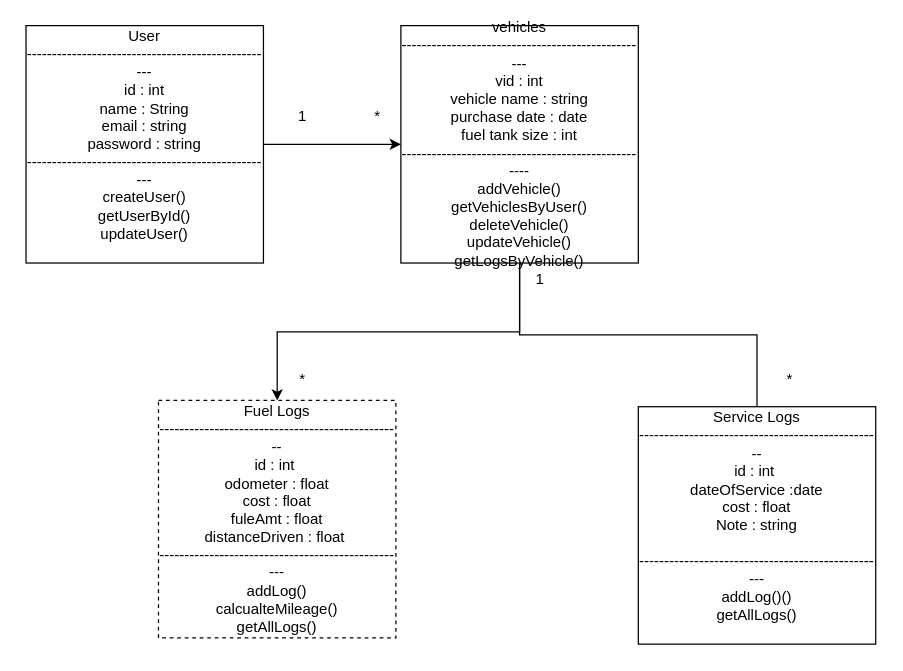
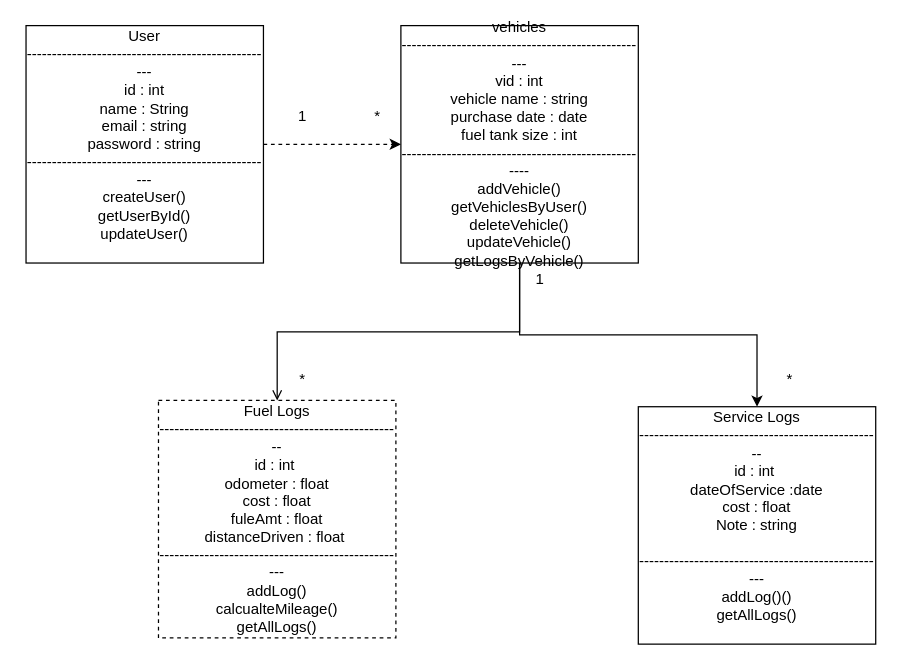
edge "User -------------------------------------------------- id : int name : String email : string password : string -------------------------------------------------- createUser() getUserById() updateUser()" -> "vehicles -------------------------------------------------- vid : int vehicle name : string purchase date : date fuel tank size : int --------------------------------------------------- addVehicle() getVehiclesByUser() deleteVehicle() updateVehicle() getLogsByVehicle()": style solid -> dashed
edge "vehicles -------------------------------------------------- vid : int vehicle name : string purchase date : date fuel tank size : int --------------------------------------------------- addVehicle() getVehiclesByUser() deleteVehicle() updateVehicle() getLogsByVehicle()" -> "Fuel Logs ------------------------------------------------- id : int odometer : float cost : float fuleAmt : float distanceDriven : float -------------------------------------------------- addLog() calcualteMileage() getAllLogs()": arrowhead classic -> open
edge "vehicles -------------------------------------------------- vid : int vehicle name : string purchase date : date fuel tank size : int --------------------------------------------------- addVehicle() getVehiclesByUser() deleteVehicle() updateVehicle() getLogsByVehicle()" -- "Service Logs ------------------------------------------------- id : int dateOfService :date cost : float Note : string -------------------------------------------------- addLog()() getAllLogs()": arrowhead none -> classic
